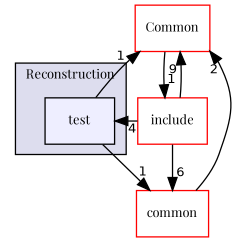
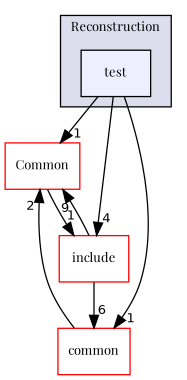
edge "include" -> "test": reversed
